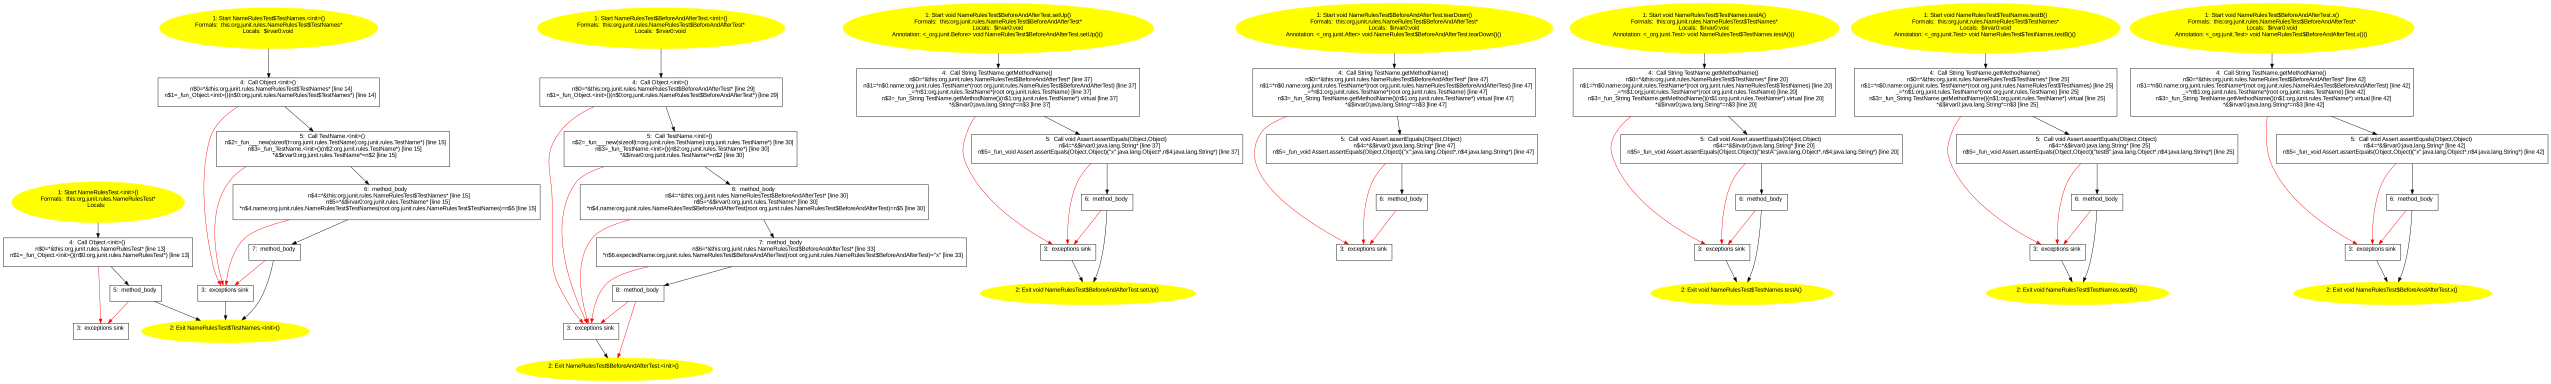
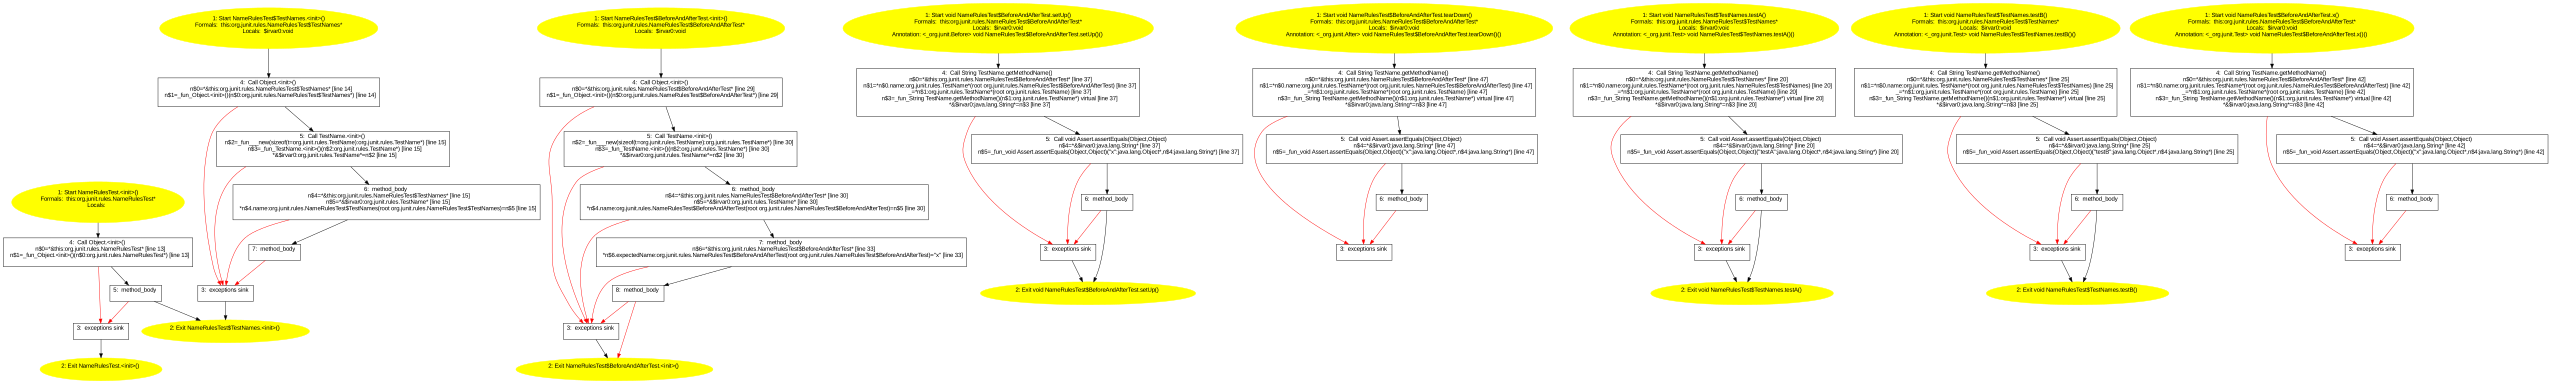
edge "7:  method_body" -> "2: Exit NameRulesTest$TestNames.<init>()": removed
node "2: Exit void NameRulesTest$BeforeAndAfterTest.x()": removed
node "2: Exit NameRulesTest.<init>()": added
